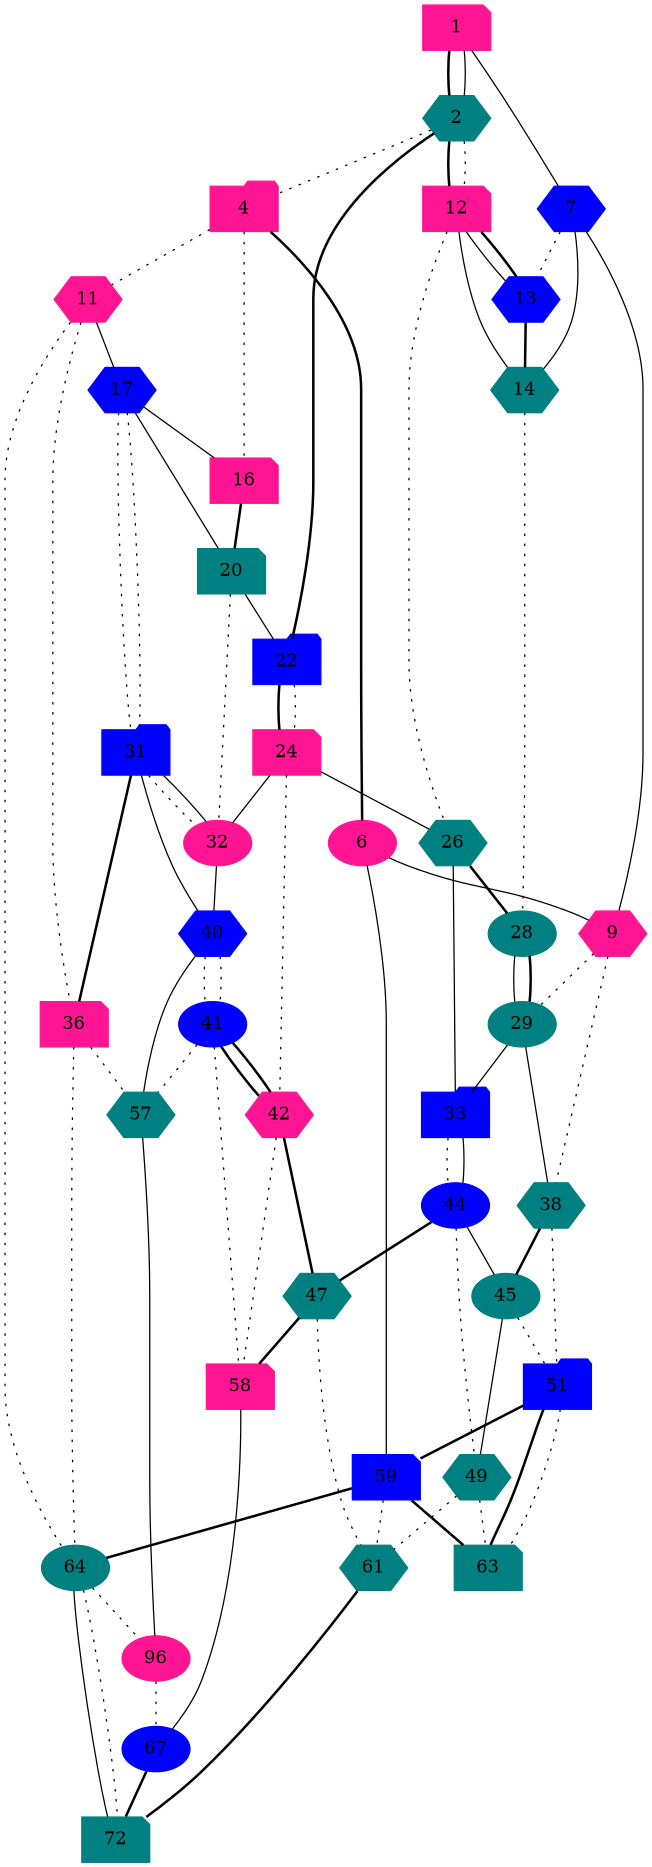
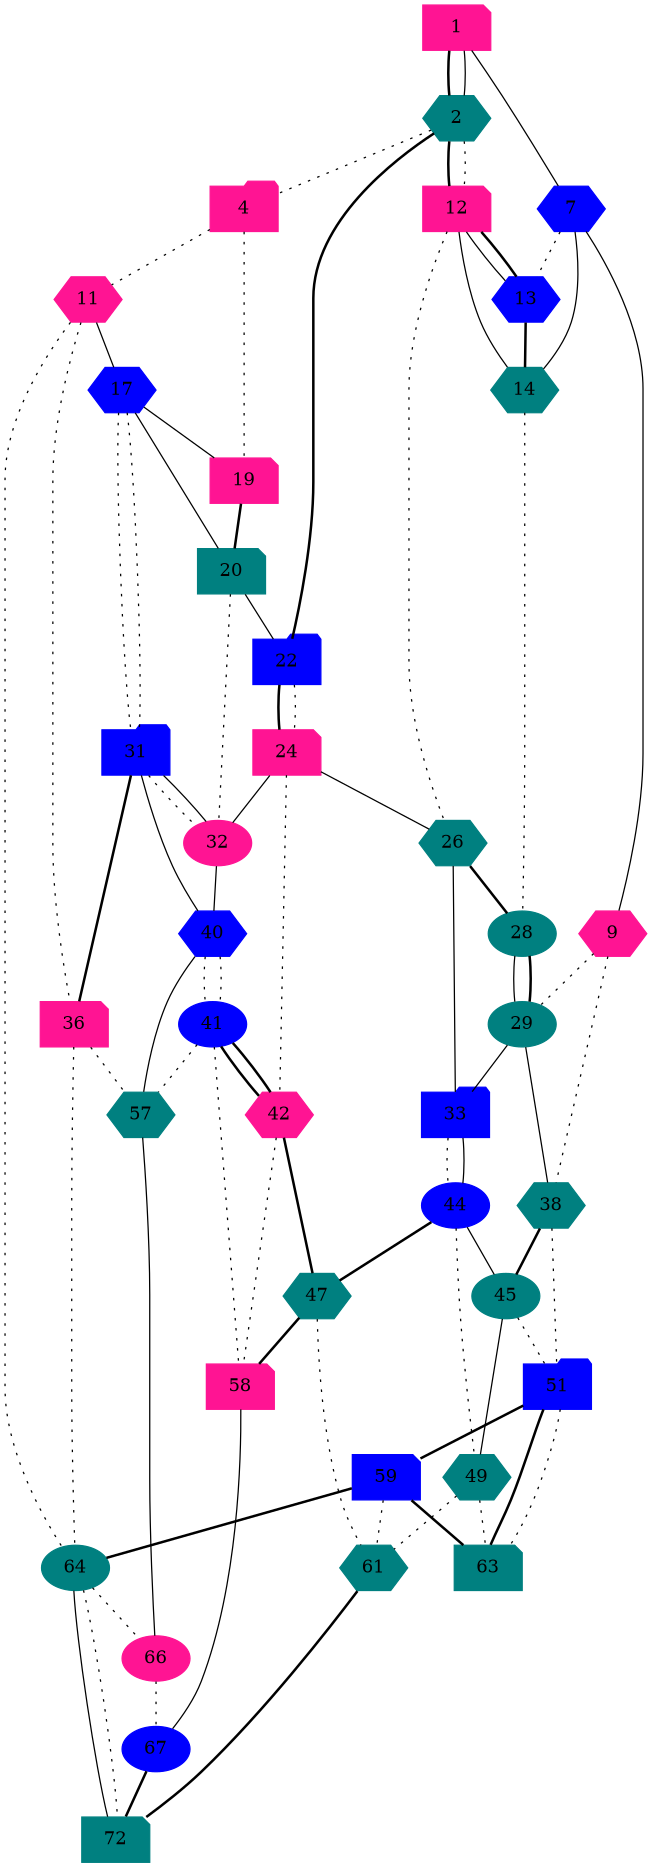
node "16": label "16" -> "19"
node "6": removed
node "96": label "96" -> "66"
